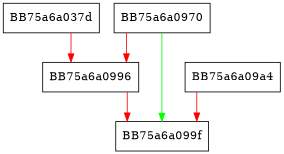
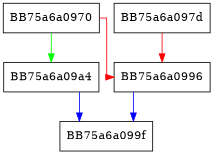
node "BB75a6a037d": label "BB75a6a037d" -> "BB75a6a097d"
edge "BB75a6a0970" -> "BB75a6a099f": now "BB75a6a0970" -> "BB75a6a09a4"
edge "BB75a6a0996" -> "BB75a6a099f": color red -> blue
edge "BB75a6a09a4" -> "BB75a6a099f": color red -> blue
